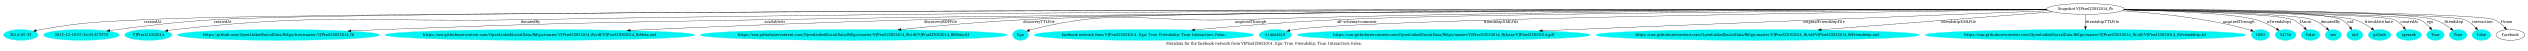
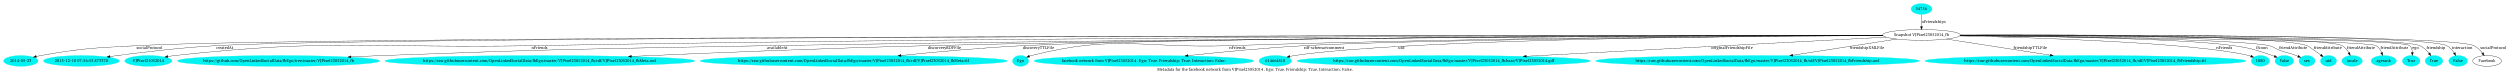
edge "Snapshot VJPixel23052014_fb" -> "54756": reversed
edge "Snapshot VJPixel23052014_fb" -> "2014-05-23": label "createdAt" -> "socialProtocol"
edge "Snapshot VJPixel23052014_fb" -> "VJPixel21052014": label "donatedBy" -> "nFriends"
edge "Snapshot VJPixel23052014_fb" -> "Ego": label "acquiredThrough" -> "nFriends"
edge "Snapshot VJPixel23052014_fb" -> "614664810": label "friendshipXMLFile" -> "uid"
edge "Snapshot VJPixel23052014_fb" -> "1880": label "acquiredThrough" -> "nFriends"
edge "Snapshot VJPixel23052014_fb" -> "sex": label "donatedBy" -> "friendAttribute"
edge "Snapshot VJPixel23052014_fb" -> "uid": label "uid" -> "friendAttribute"
edge "Snapshot VJPixel23052014_fb" -> "agerank": label "createdAt" -> "friendAttribute"
edge "Snapshot VJPixel23052014_fb" -> "Facebook": label "fAnon" -> "socialProtocol"
node "github": label "github" -> "locale"
